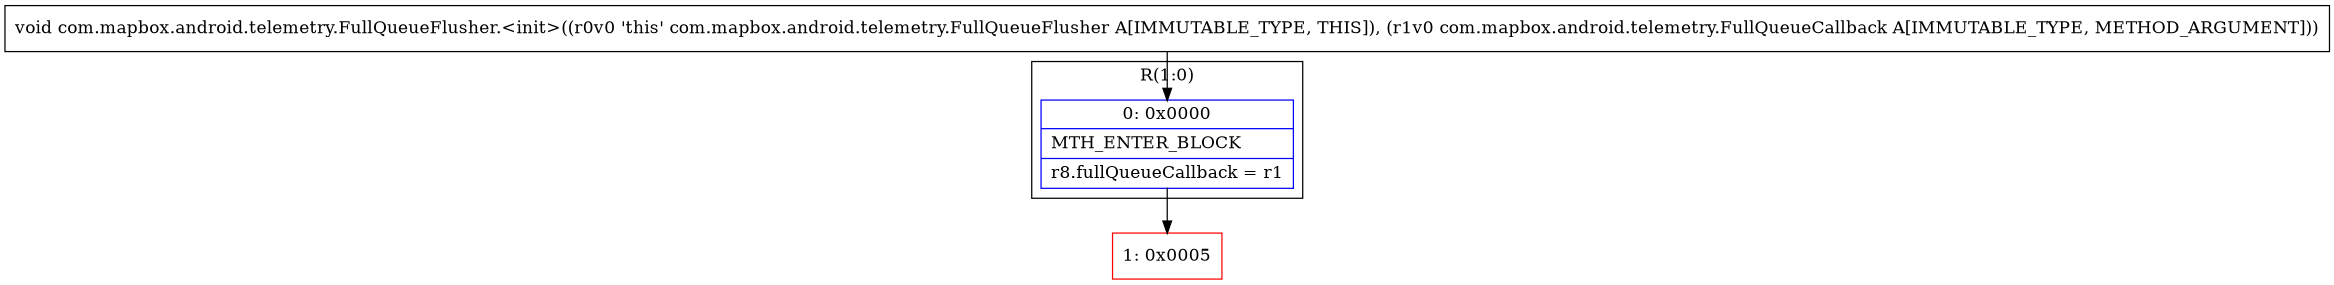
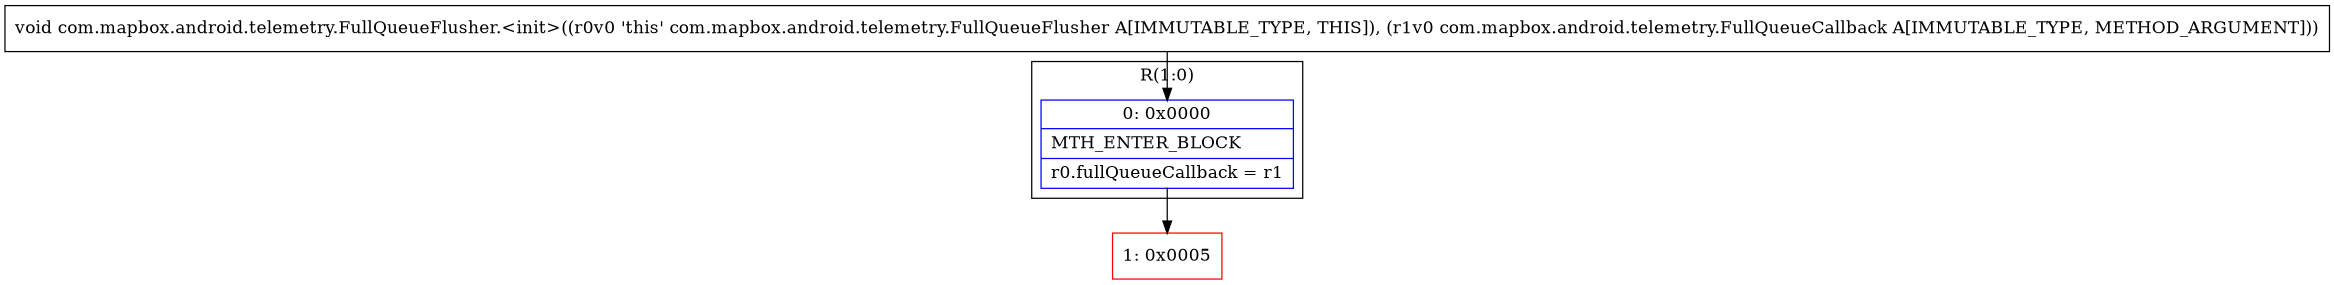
node "0: 0x0000": text "r8.fullQueueCallback = r1" -> "r0.fullQueueCallback = r1"
